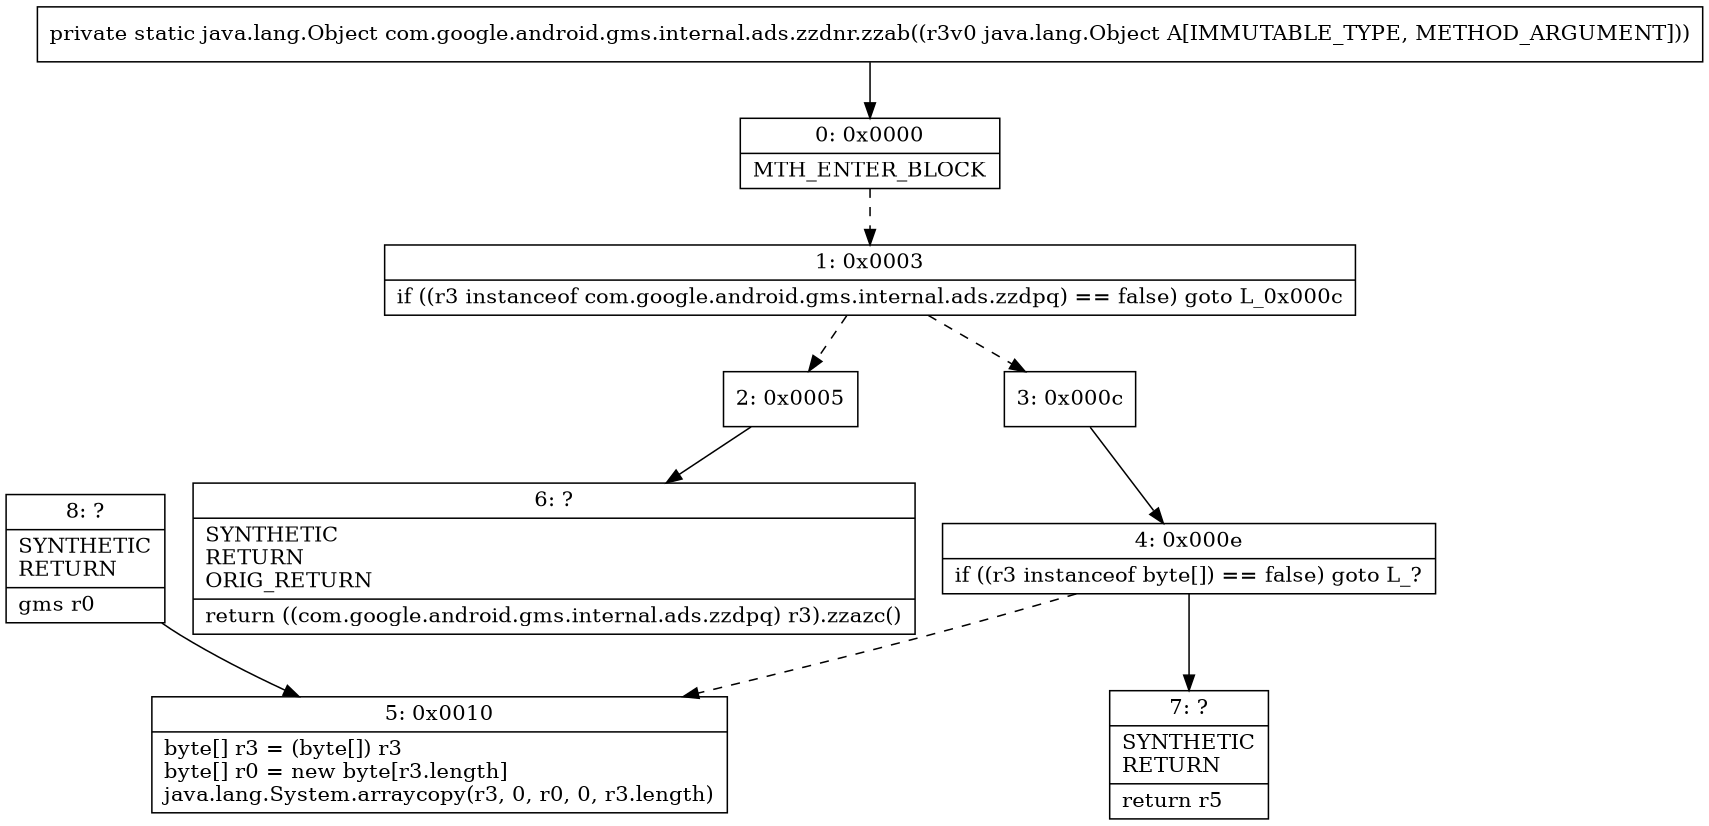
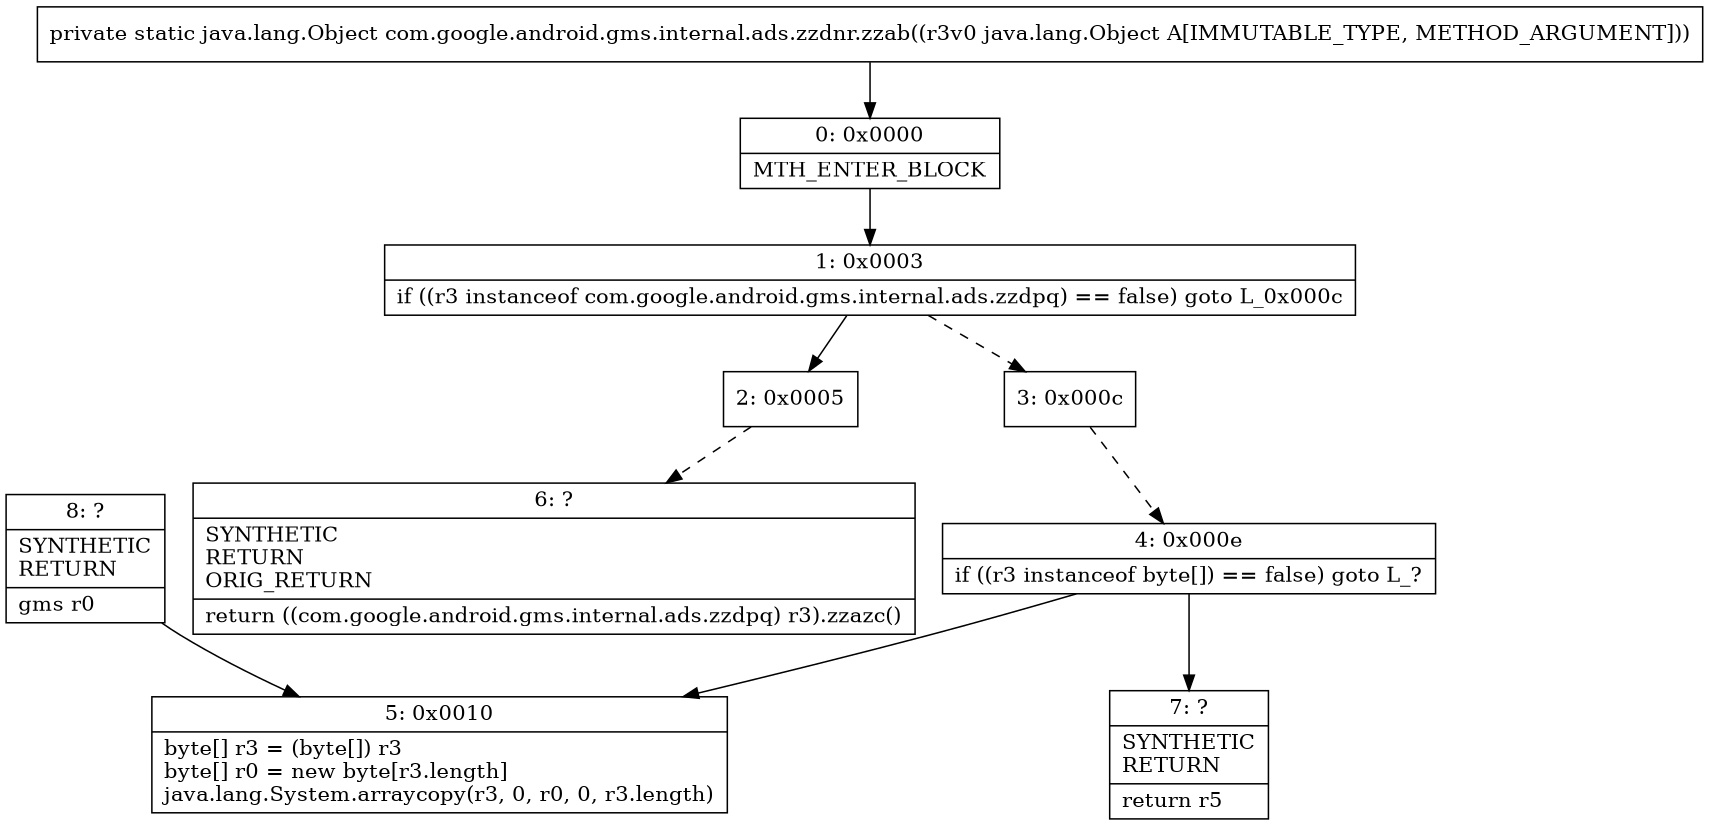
edge "0: 0x0000" -> "1: 0x0003": style dashed -> solid
edge "1: 0x0003" -> "2: 0x0005": style dashed -> solid
edge "2: 0x0005" -> "6: ?": style solid -> dashed
edge "3: 0x000c" -> "4: 0x000e": style solid -> dashed
edge "4: 0x000e" -> "5: 0x0010": style dashed -> solid
